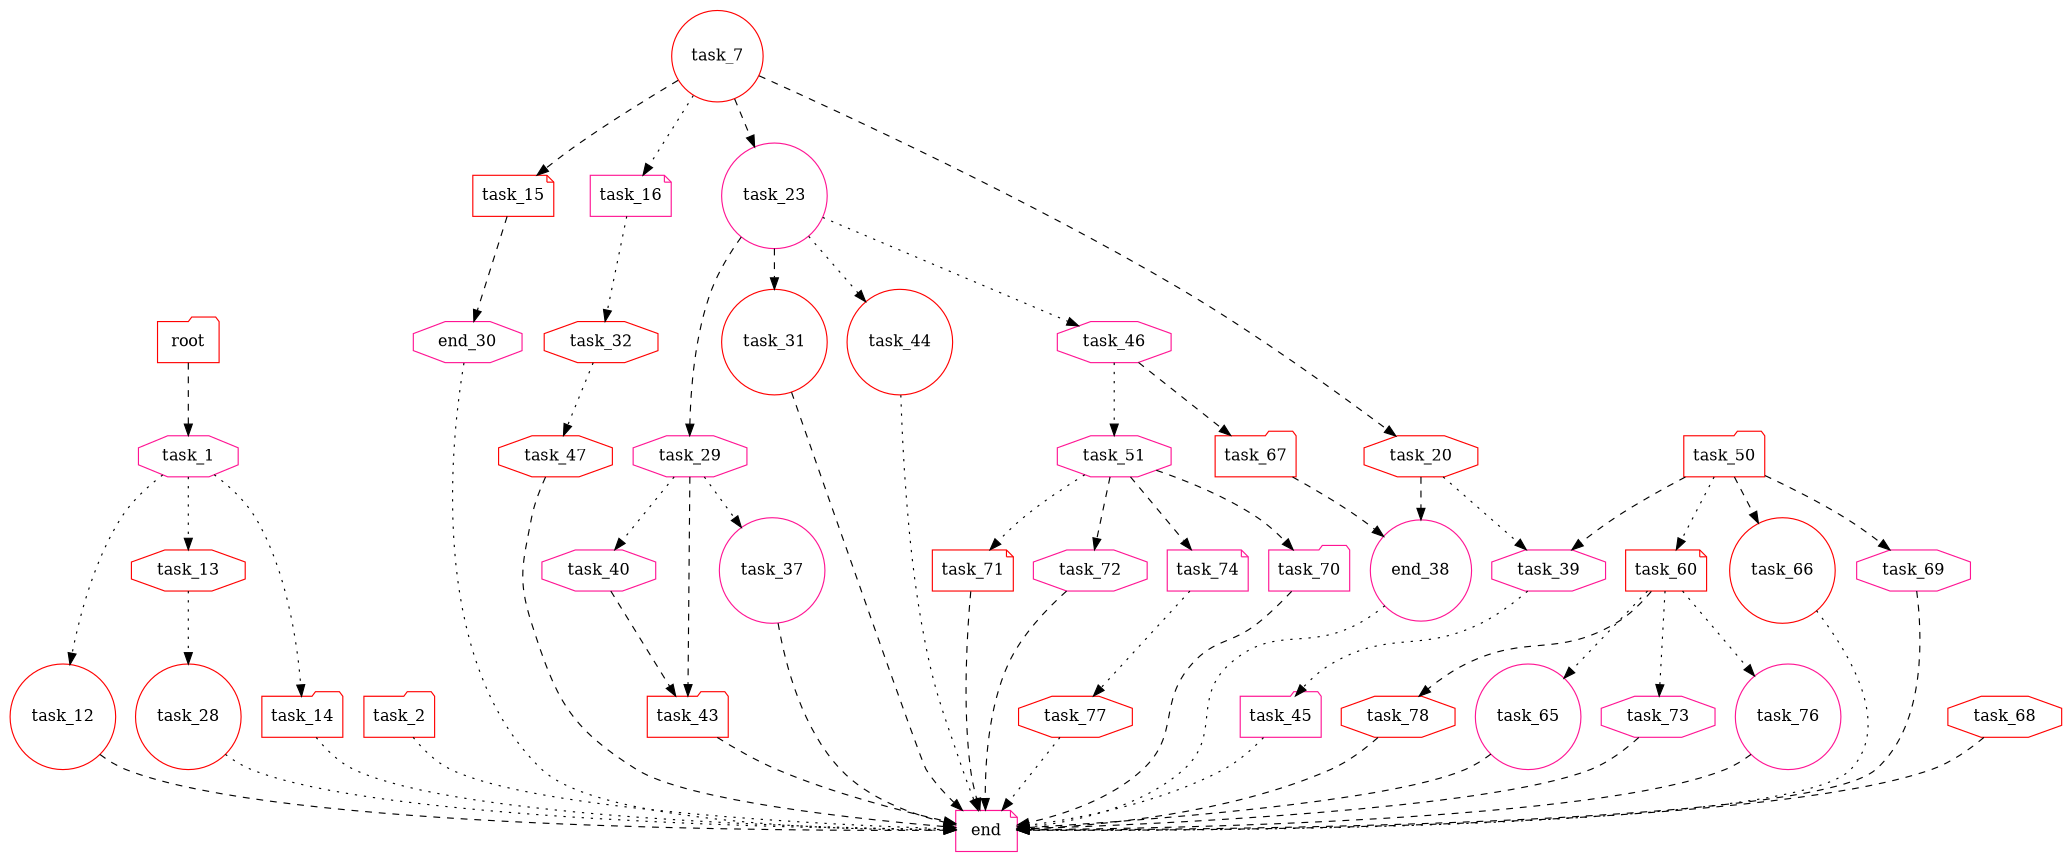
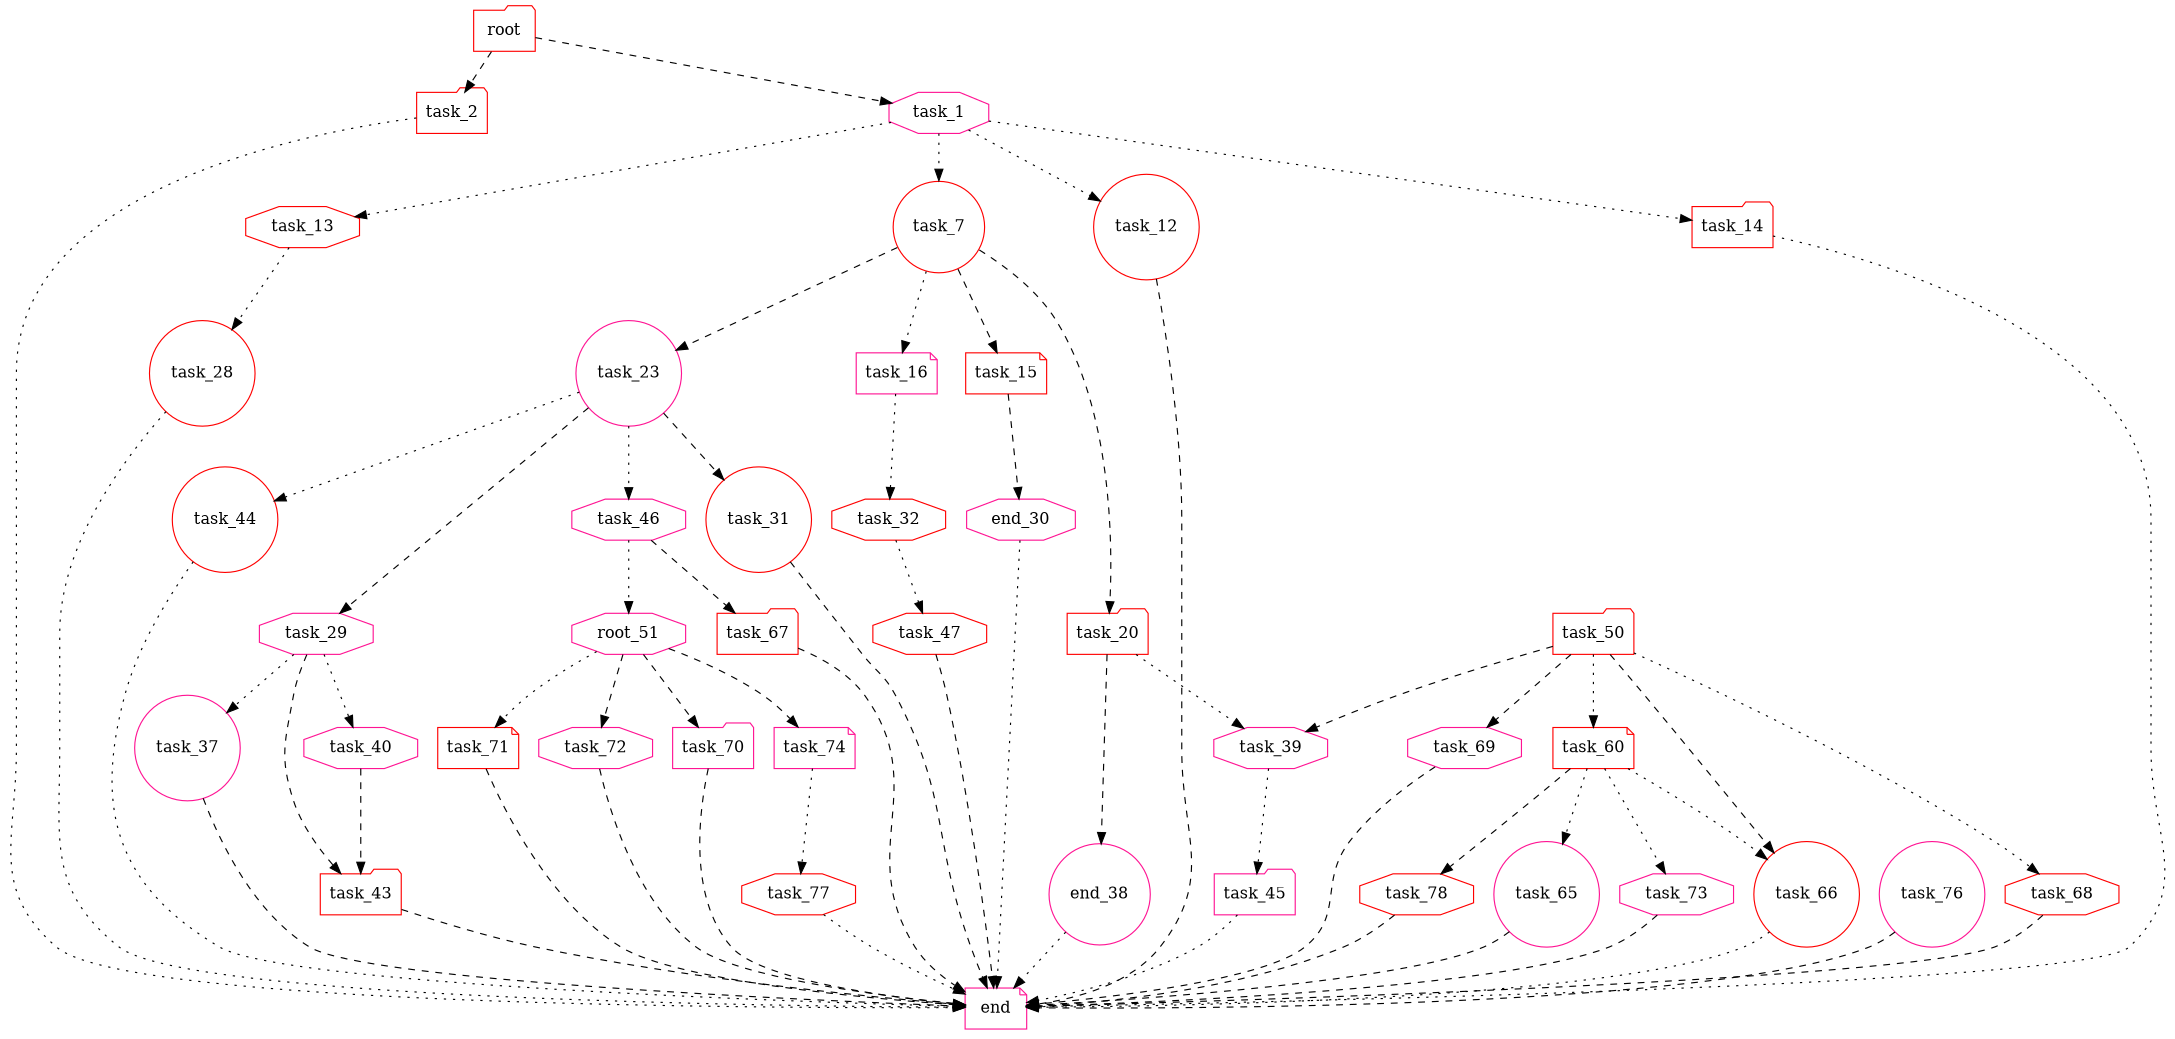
edge "root" -> "task_2": added
edge "task_1" -> "task_7": added
node "task_51": label "task_51" -> "root_51"
node "task_20": shape octagon -> folder
edge "task_67" -> "end_38": now "task_67" -> "end"
edge "task_60" -> "task_76": now "task_60" -> "task_66"
edge "task_50" -> "task_68": added
